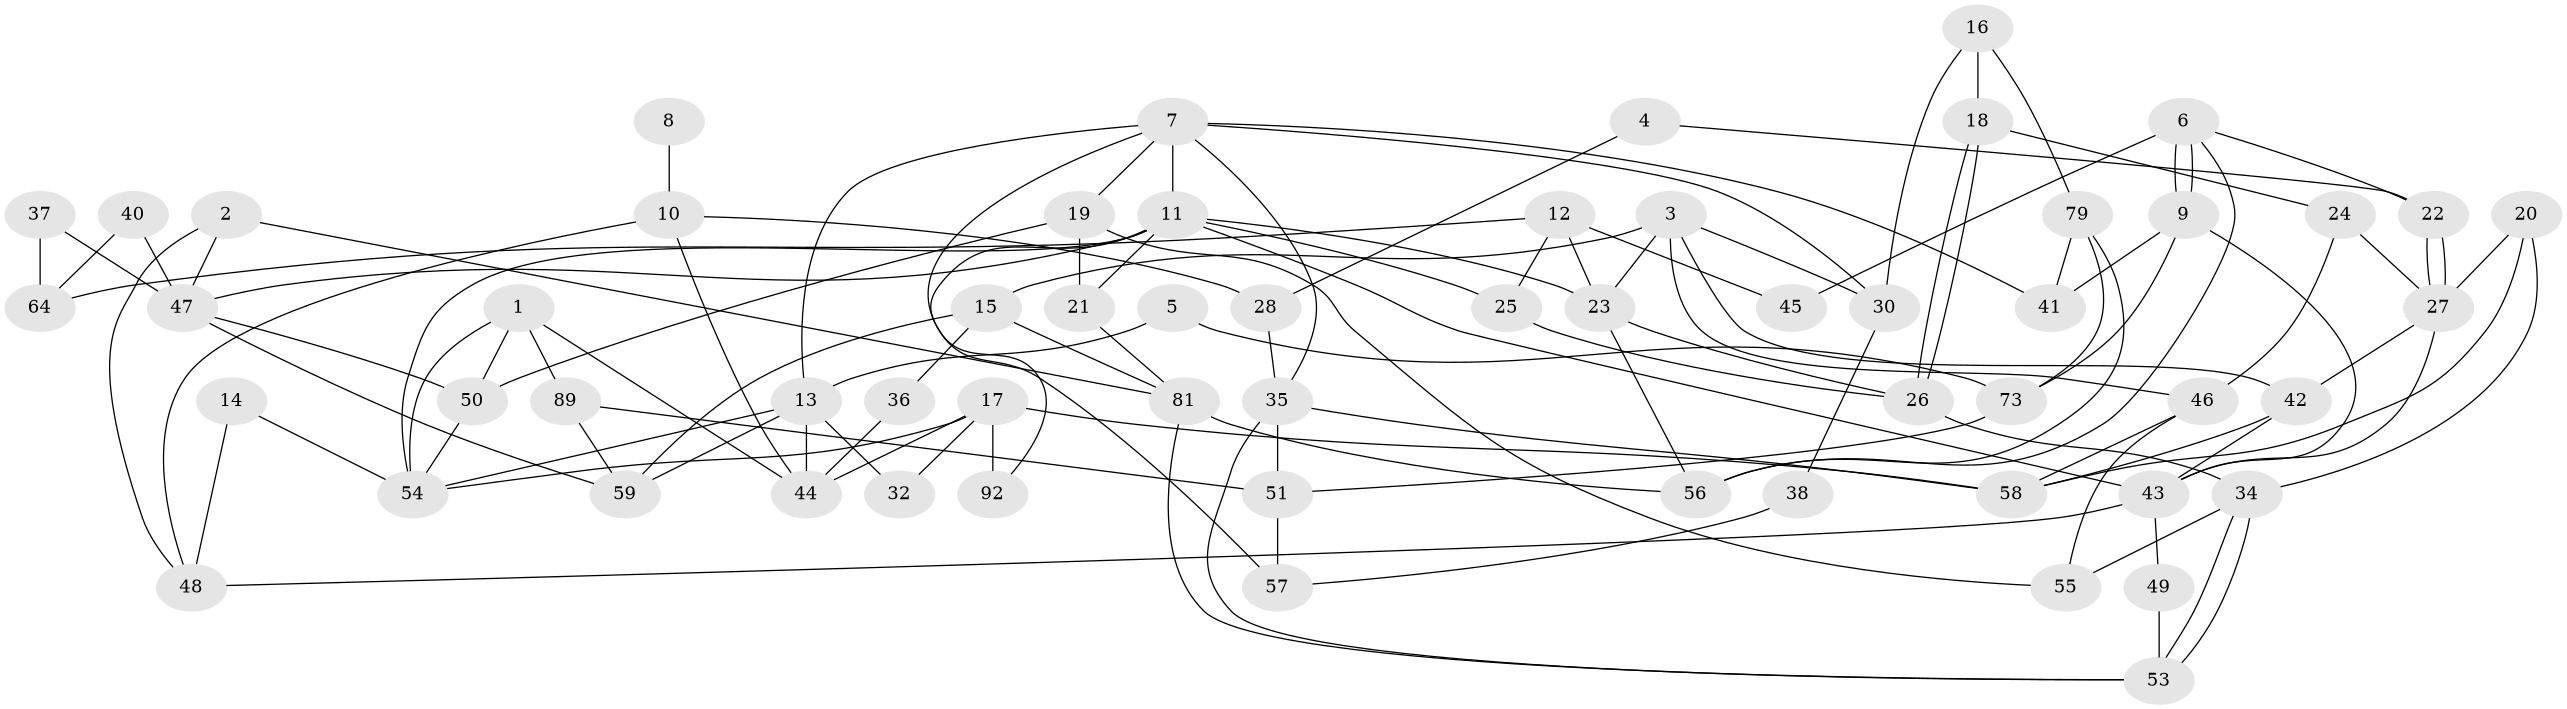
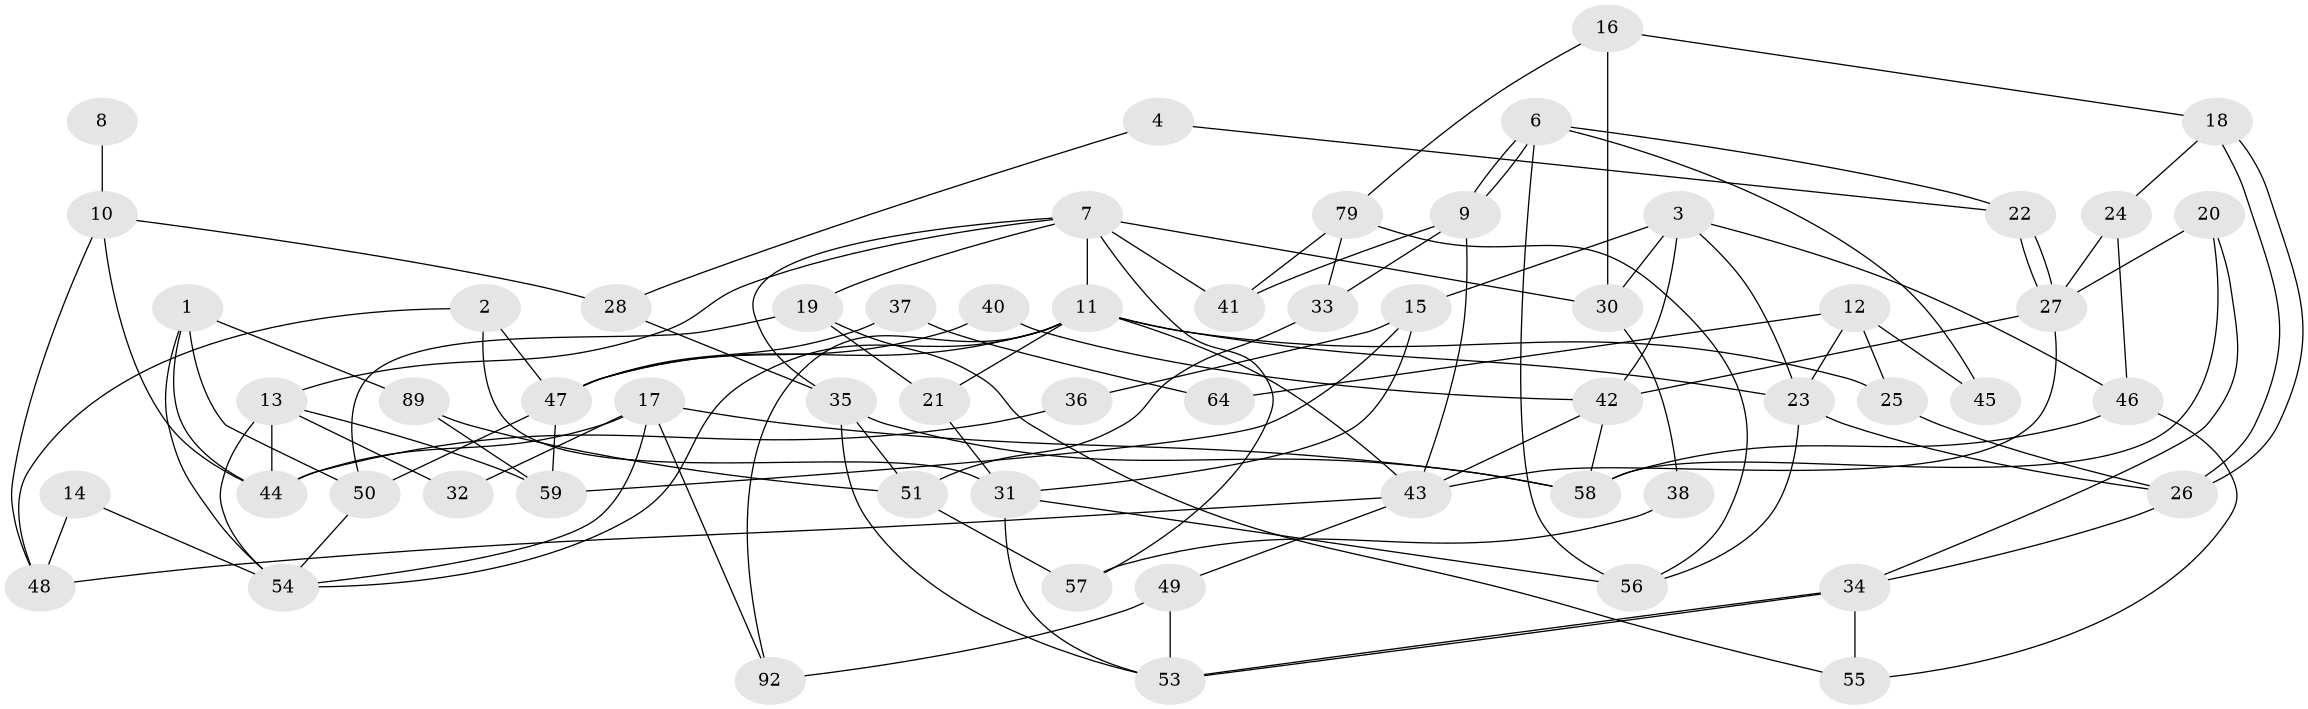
edge "40" -- "64": now "40" -- "42"
node "5": removed
node "81": label "81" -> "31"
node "73": label "73" -> "33"
edge "49" -- "92": added
